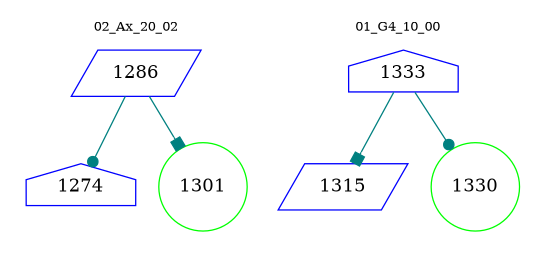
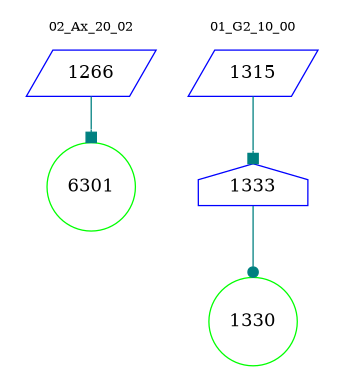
cluster "01_G4_10_00": label "01_G4_10_00" -> "01_G2_10_00"
node "1286": label "1286" -> "1266"
edge "1333" -> "1315": reversed
node "1274": removed
node "1301": label "1301" -> "6301"
